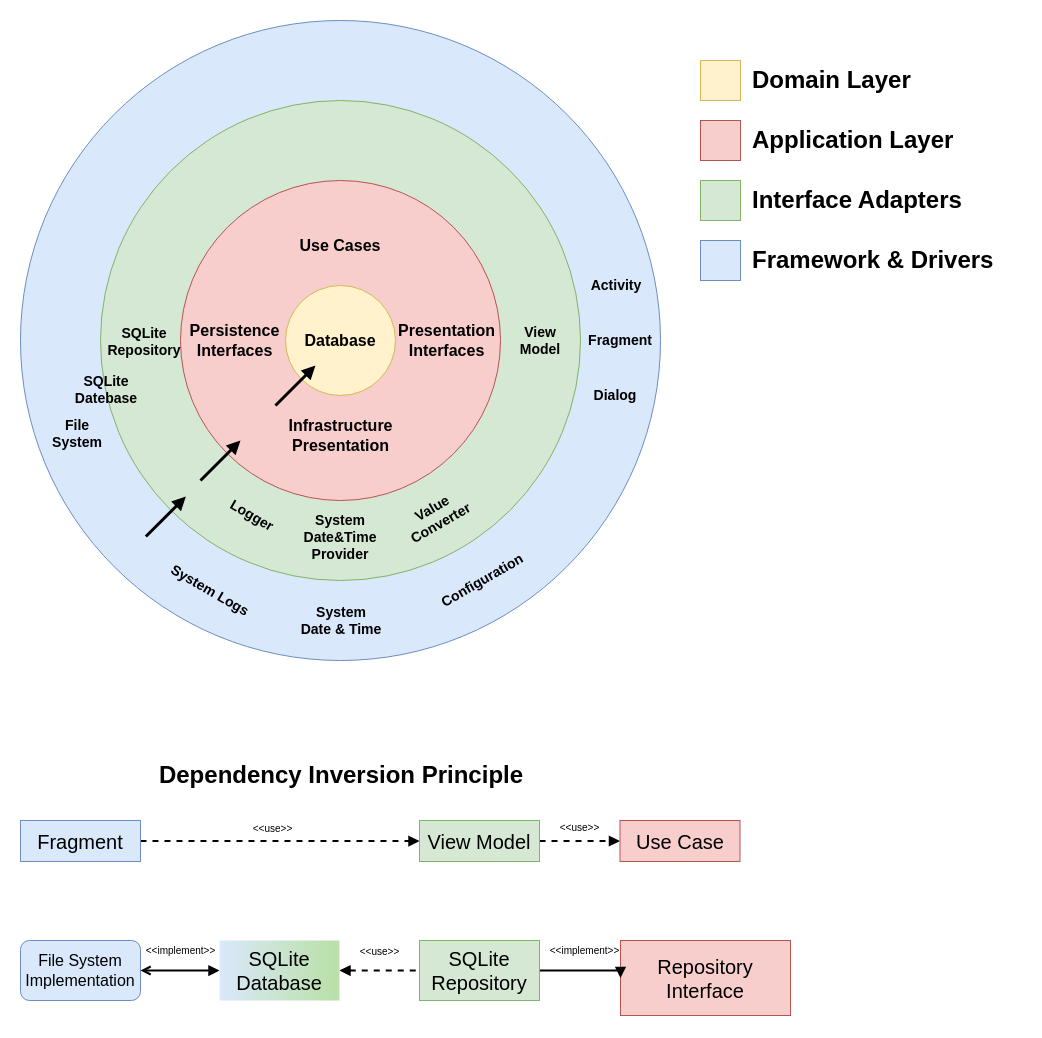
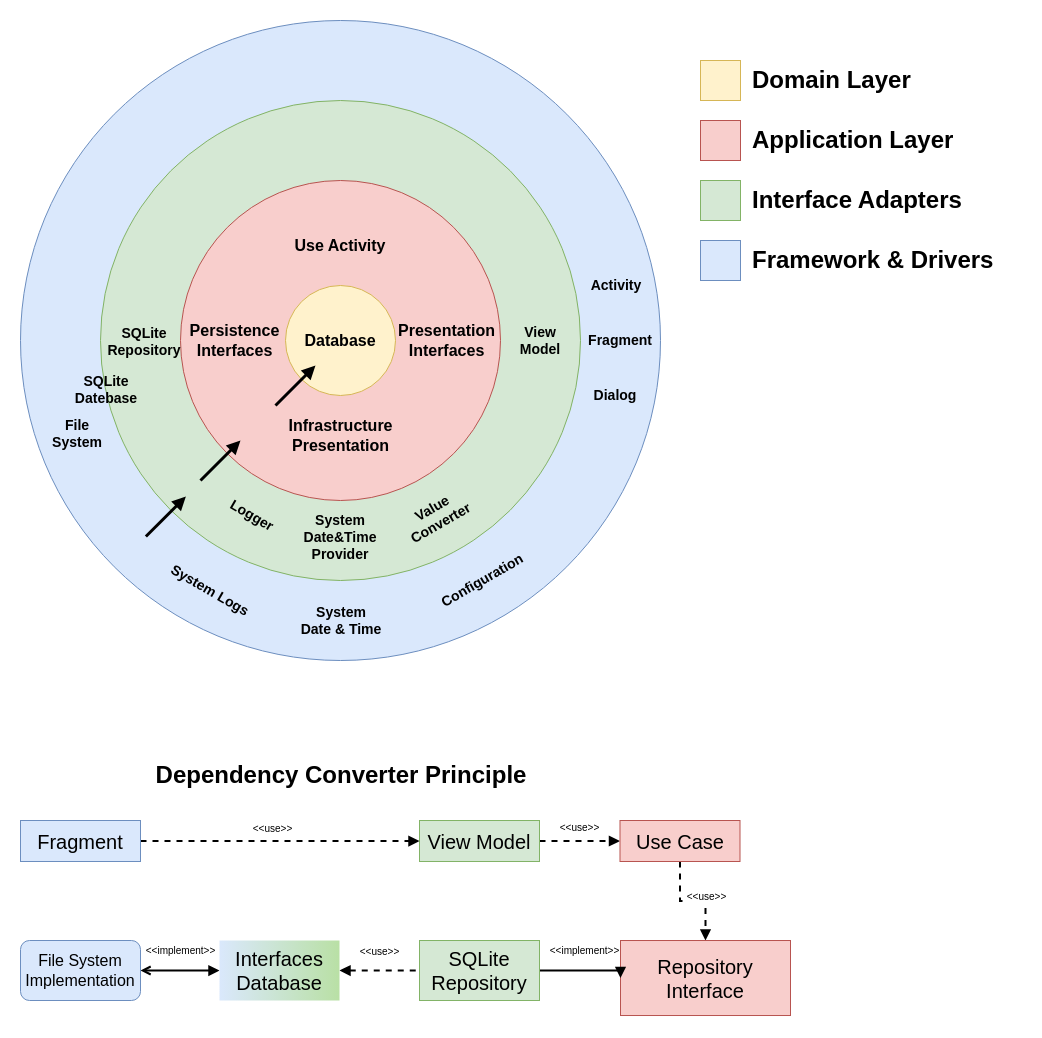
node "Use Cases": label "Use Cases" -> "Use Activity"
node "Dependency Inversion Principle": label "Dependency Inversion Principle" -> "Dependency Converter Principle"
edge "Use Case" -> "Repository Interface": added, label "<<use>>"
node "SQLite Database": label "SQLite Database" -> "Interfaces Database"
